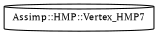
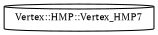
node "Assimp::HMP::Vertex_HMP7": label "Assimp::HMP::Vertex_HMP7" -> "Vertex::HMP::Vertex_HMP7"
